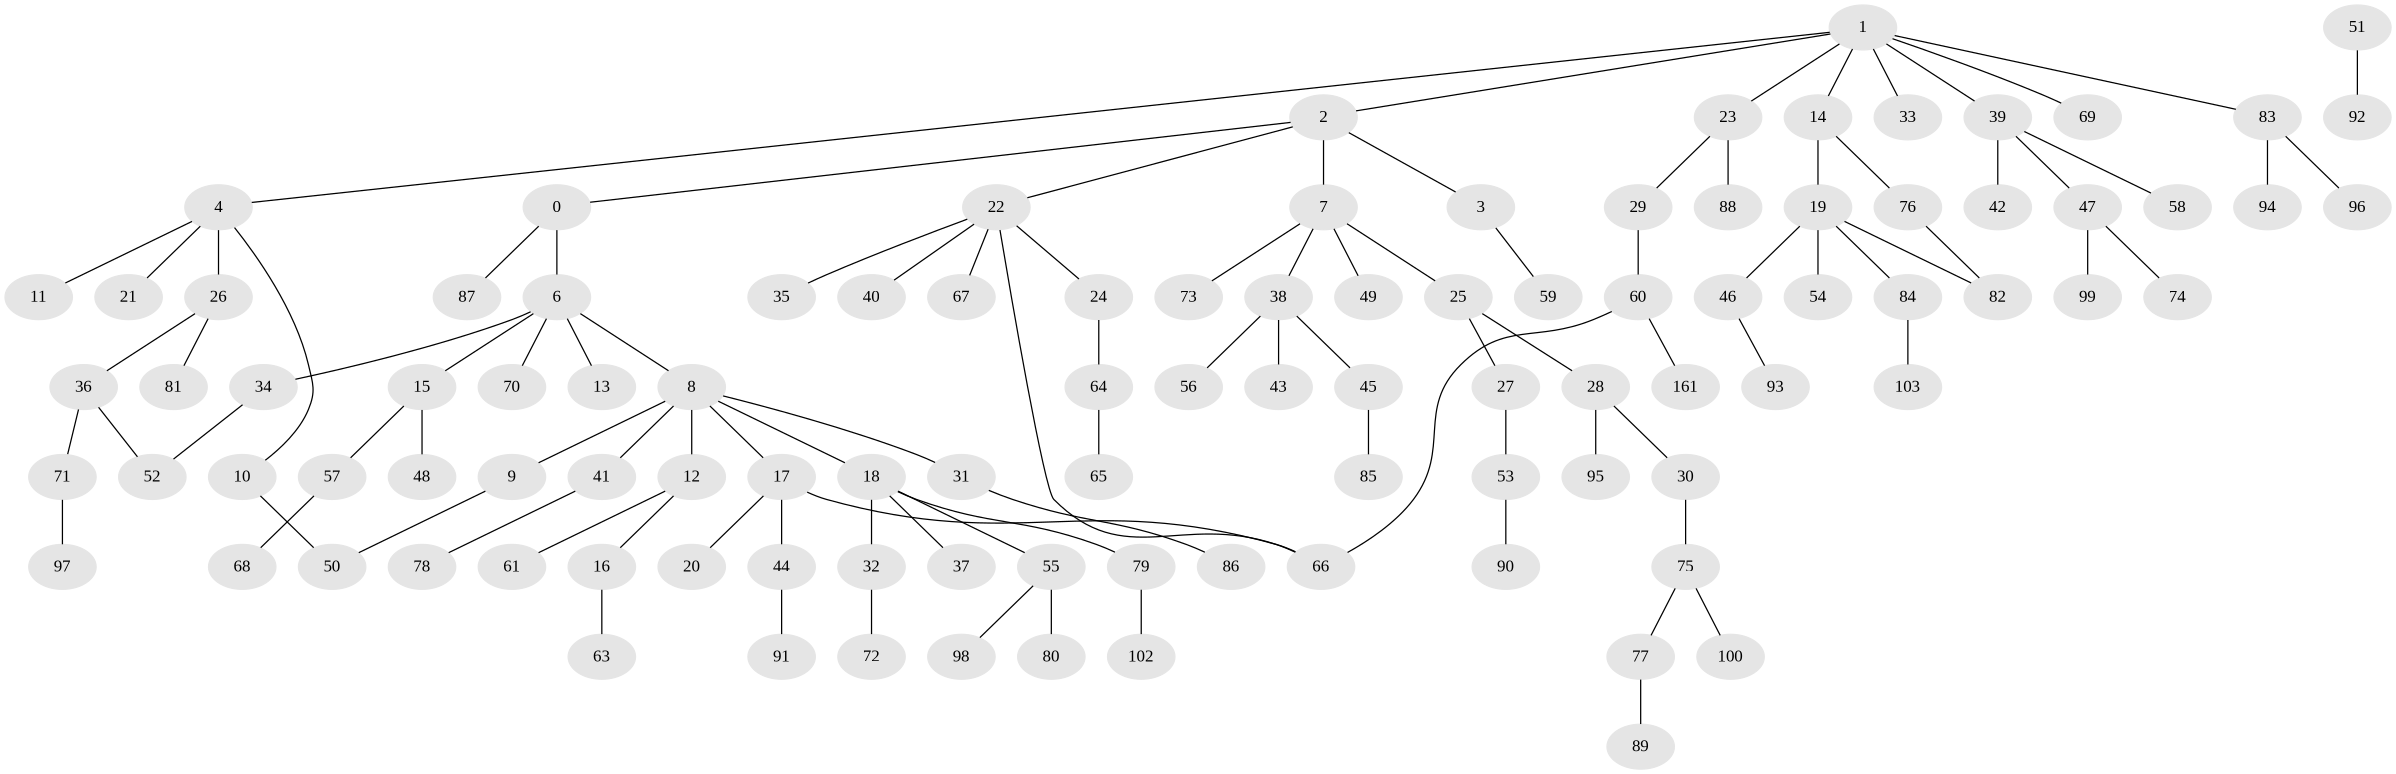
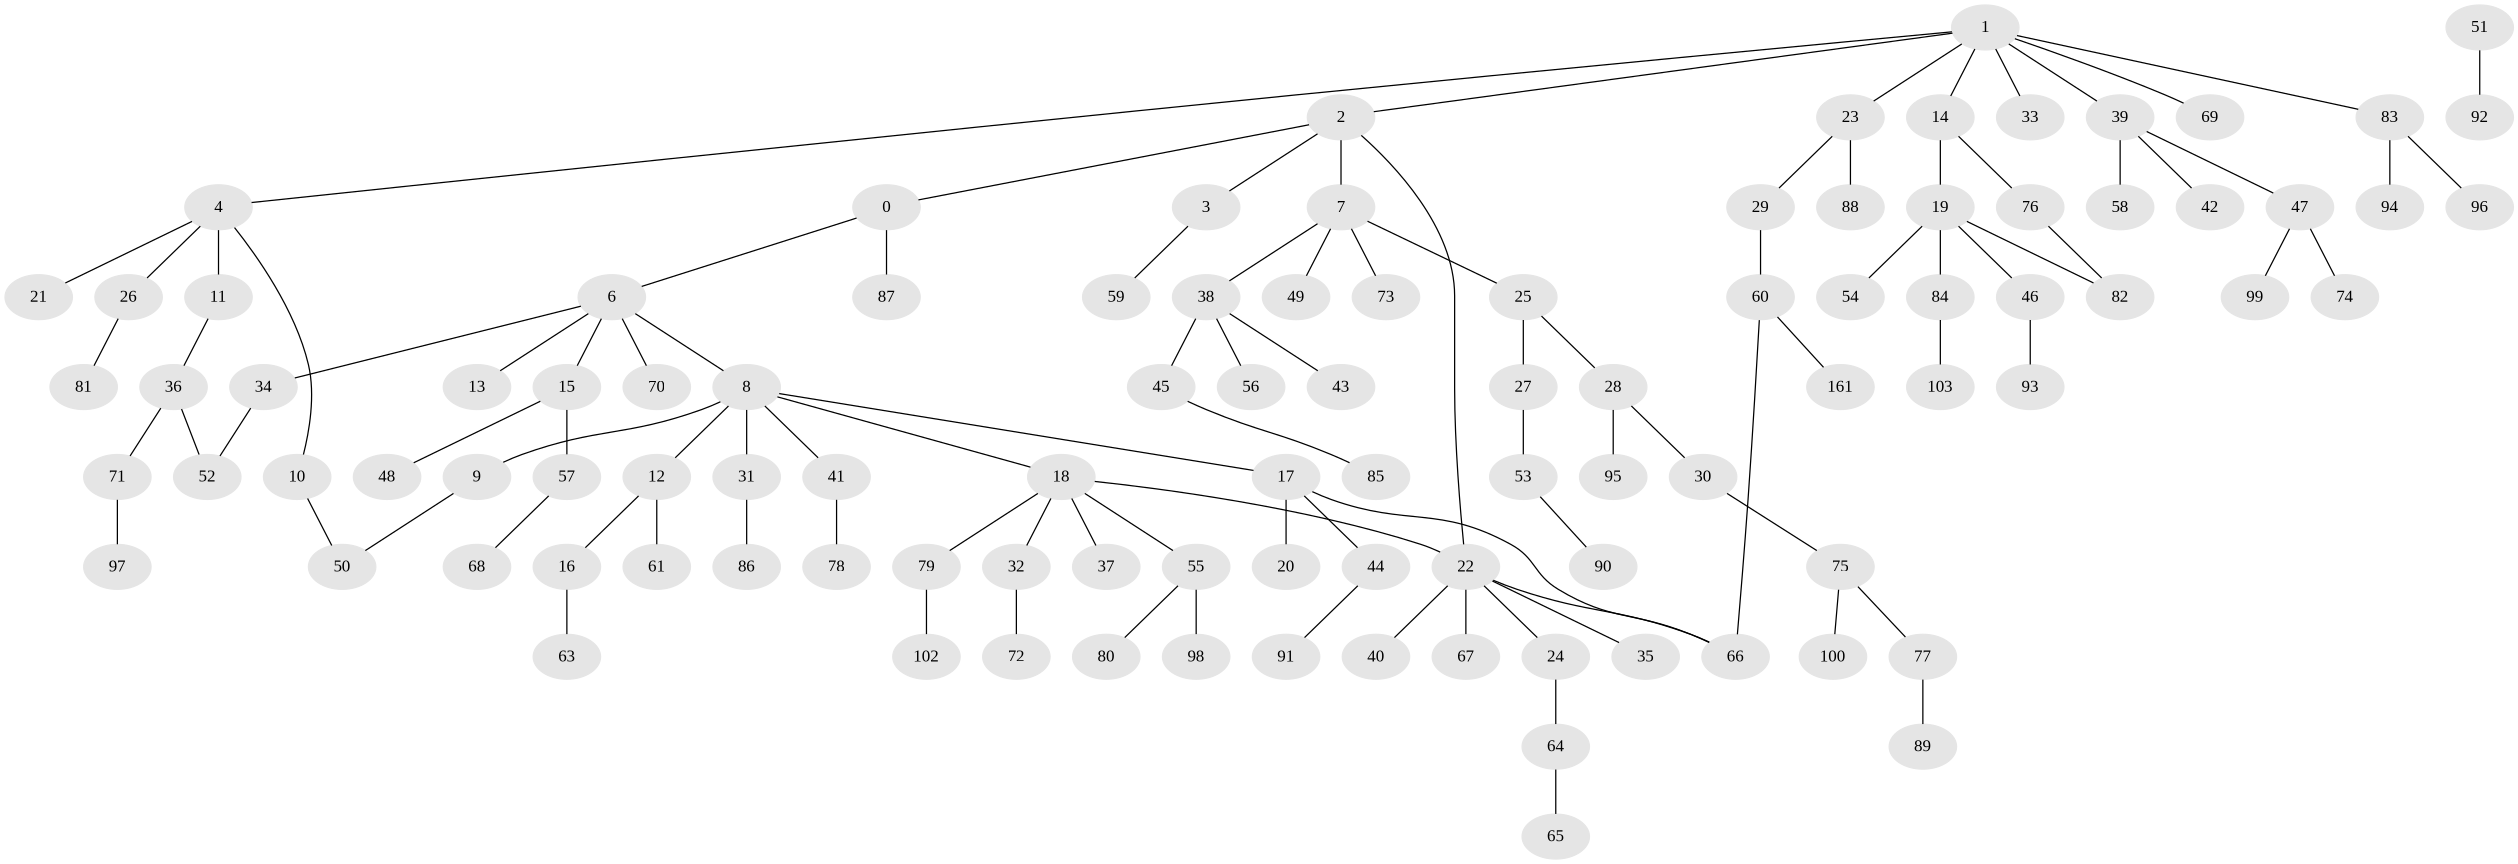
edge "26" -- "36": now "11" -- "36"
edge "18" -- "22": added
